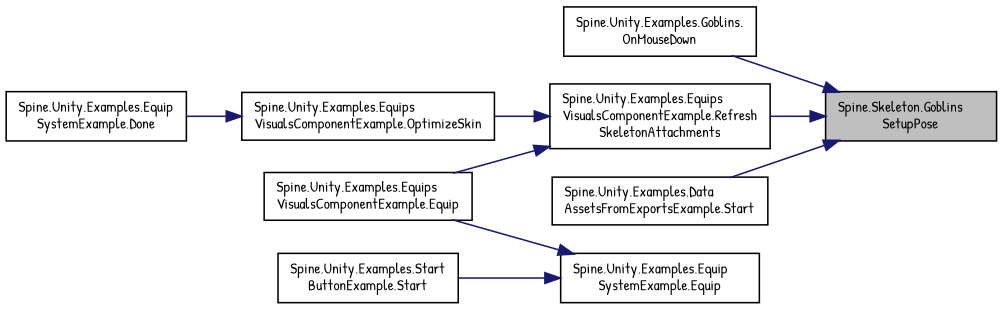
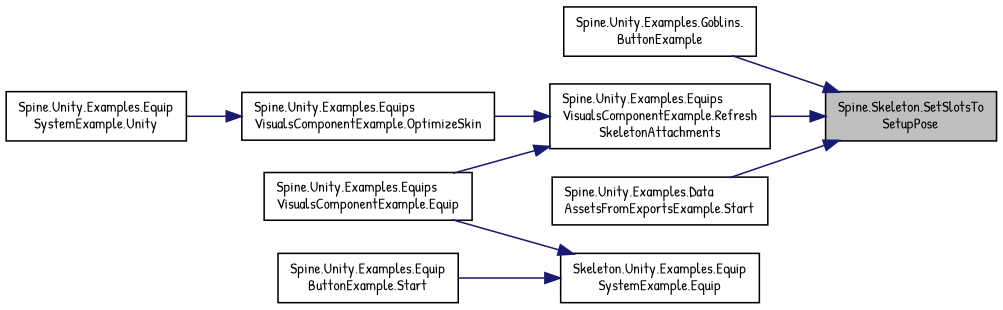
node "Spine.Unity.Examples.Goblins. OnMouseDown": label "Spine.Unity.Examples.Goblins. OnMouseDown" -> "Spine.Unity.Examples.Goblins. ButtonExample"
node "Spine.Unity.Examples.Equip SystemExample.Done": label "Spine.Unity.Examples.Equip SystemExample.Done" -> "Spine.Unity.Examples.Equip SystemExample.Unity"
node "Spine.Skeleton.Goblins SetupPose": label "Spine.Skeleton.Goblins SetupPose" -> "Spine.Skeleton.SetSlotsTo SetupPose"
node "Spine.Unity.Examples.Start ButtonExample.Start": label "Spine.Unity.Examples.Start ButtonExample.Start" -> "Spine.Unity.Examples.Equip ButtonExample.Start"
node "Spine.Unity.Examples.Equip SystemExample.Equip": label "Spine.Unity.Examples.Equip SystemExample.Equip" -> "Skeleton.Unity.Examples.Equip SystemExample.Equip"
